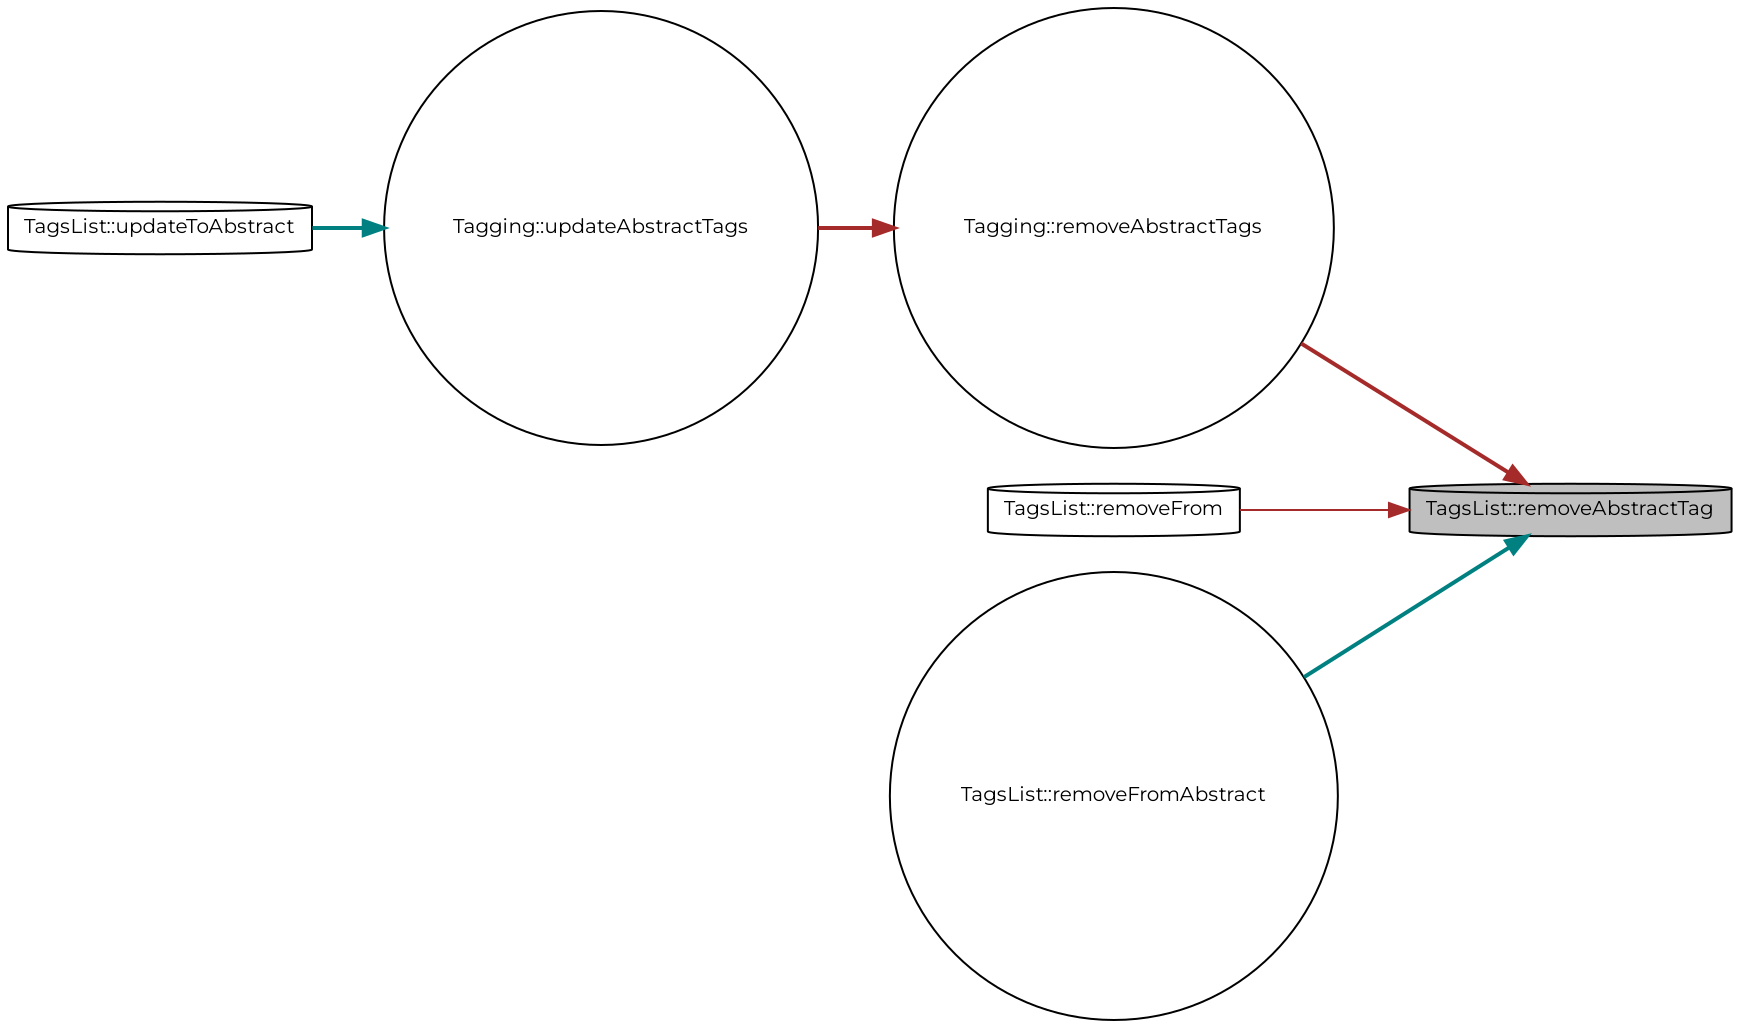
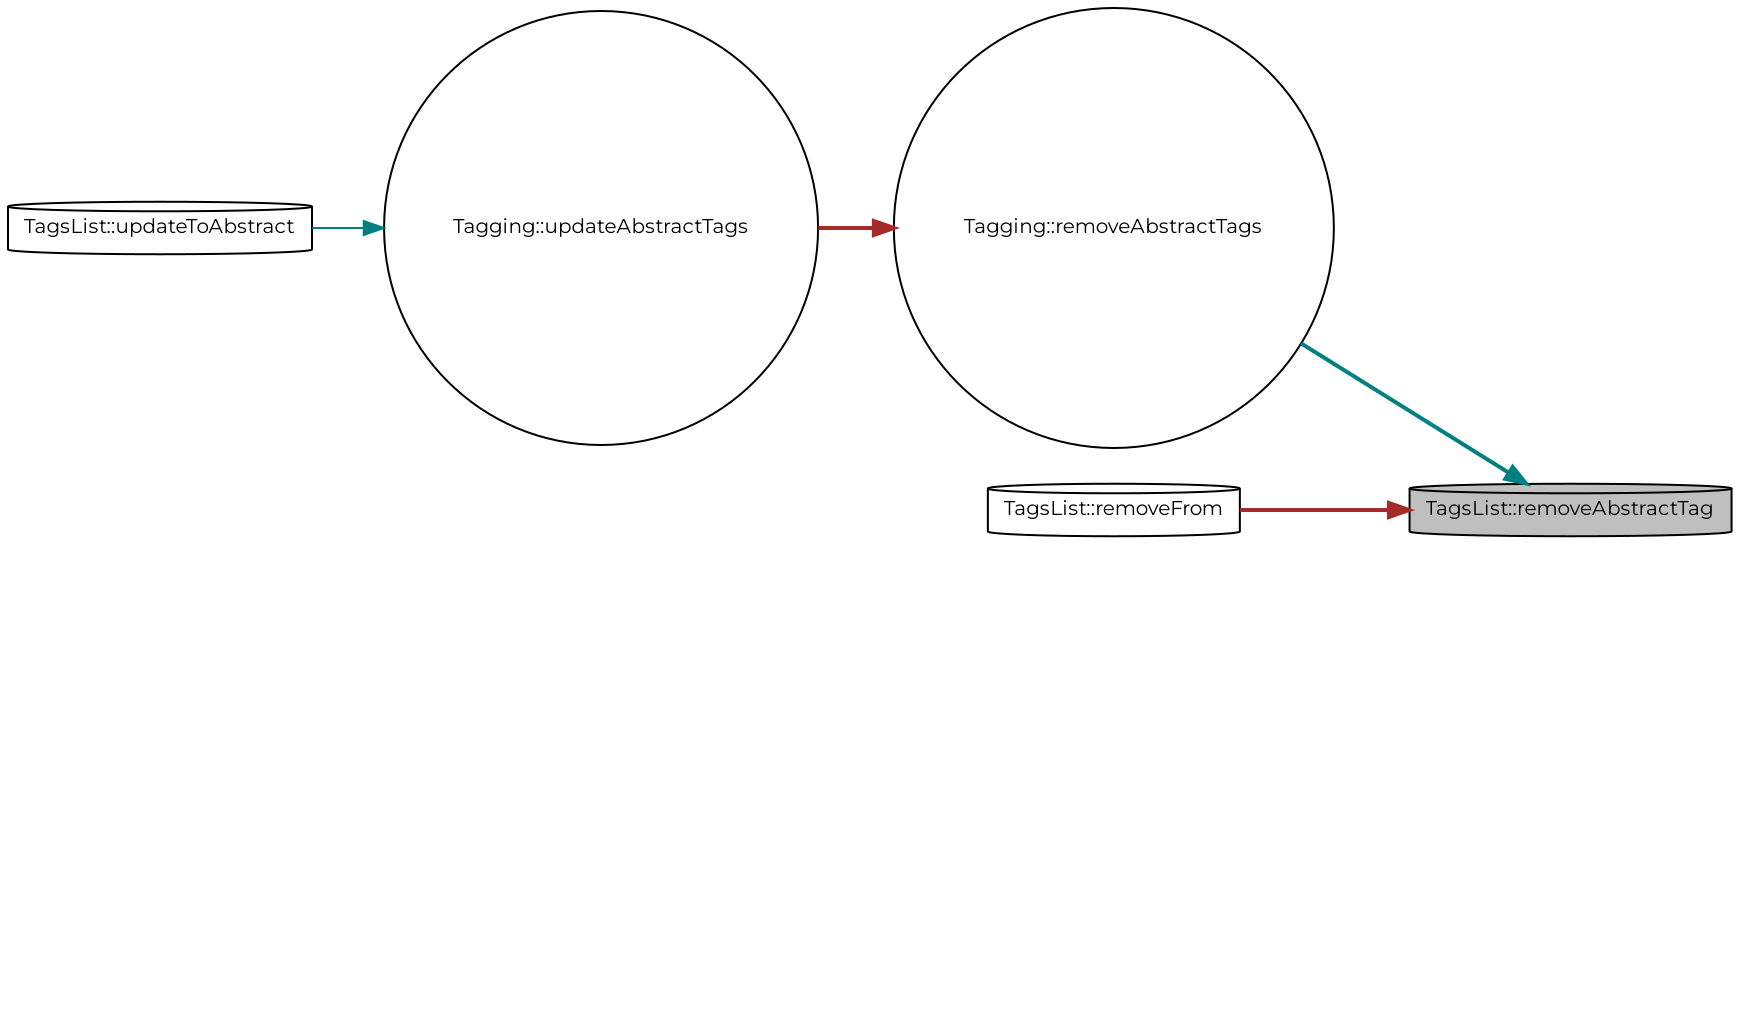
edge "TagsList::updateToAbstract" -> "Tagging::updateAbstractTags": style bold -> solid
edge "Tagging::removeAbstractTags" -> "TagsList::removeAbstractTag": color brown -> teal
edge "TagsList::removeFrom" -> "TagsList::removeAbstractTag": style solid -> bold
node "TagsList::removeFromAbstract": removed
